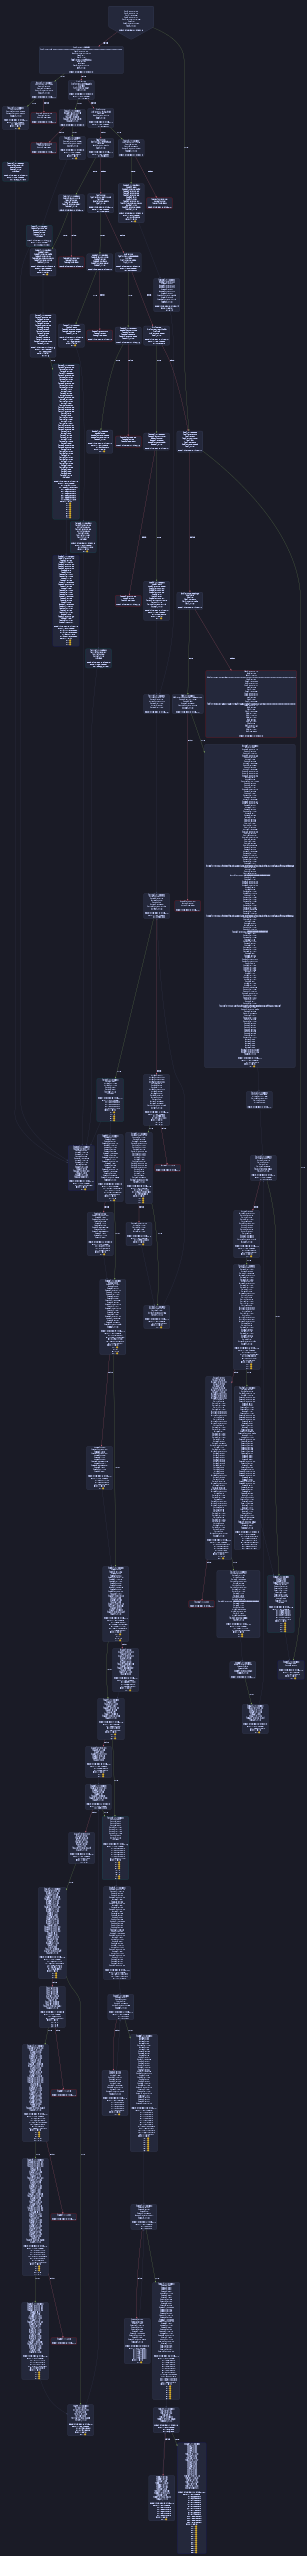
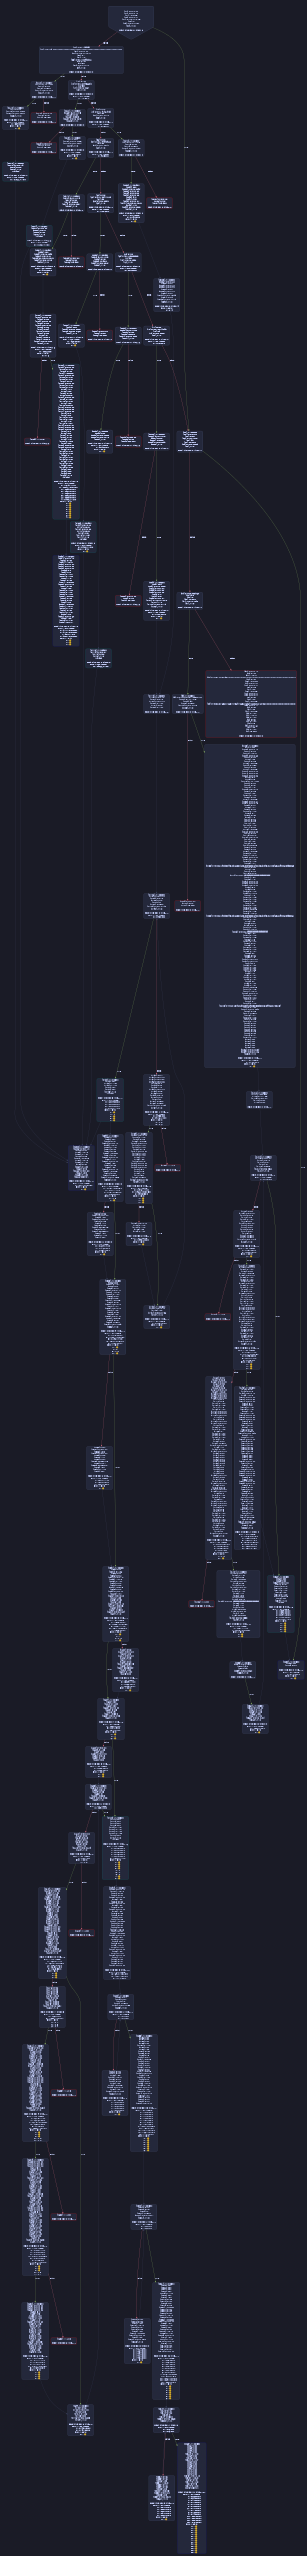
node "[0729] INVALID Stack size req: 0, sizeΔ: 0": added
node "[042c] INVALID Stack size req: 0, sizeΔ: 0": added
node "[064c] INVALID Stack size req: 0, sizeΔ: 0": added
